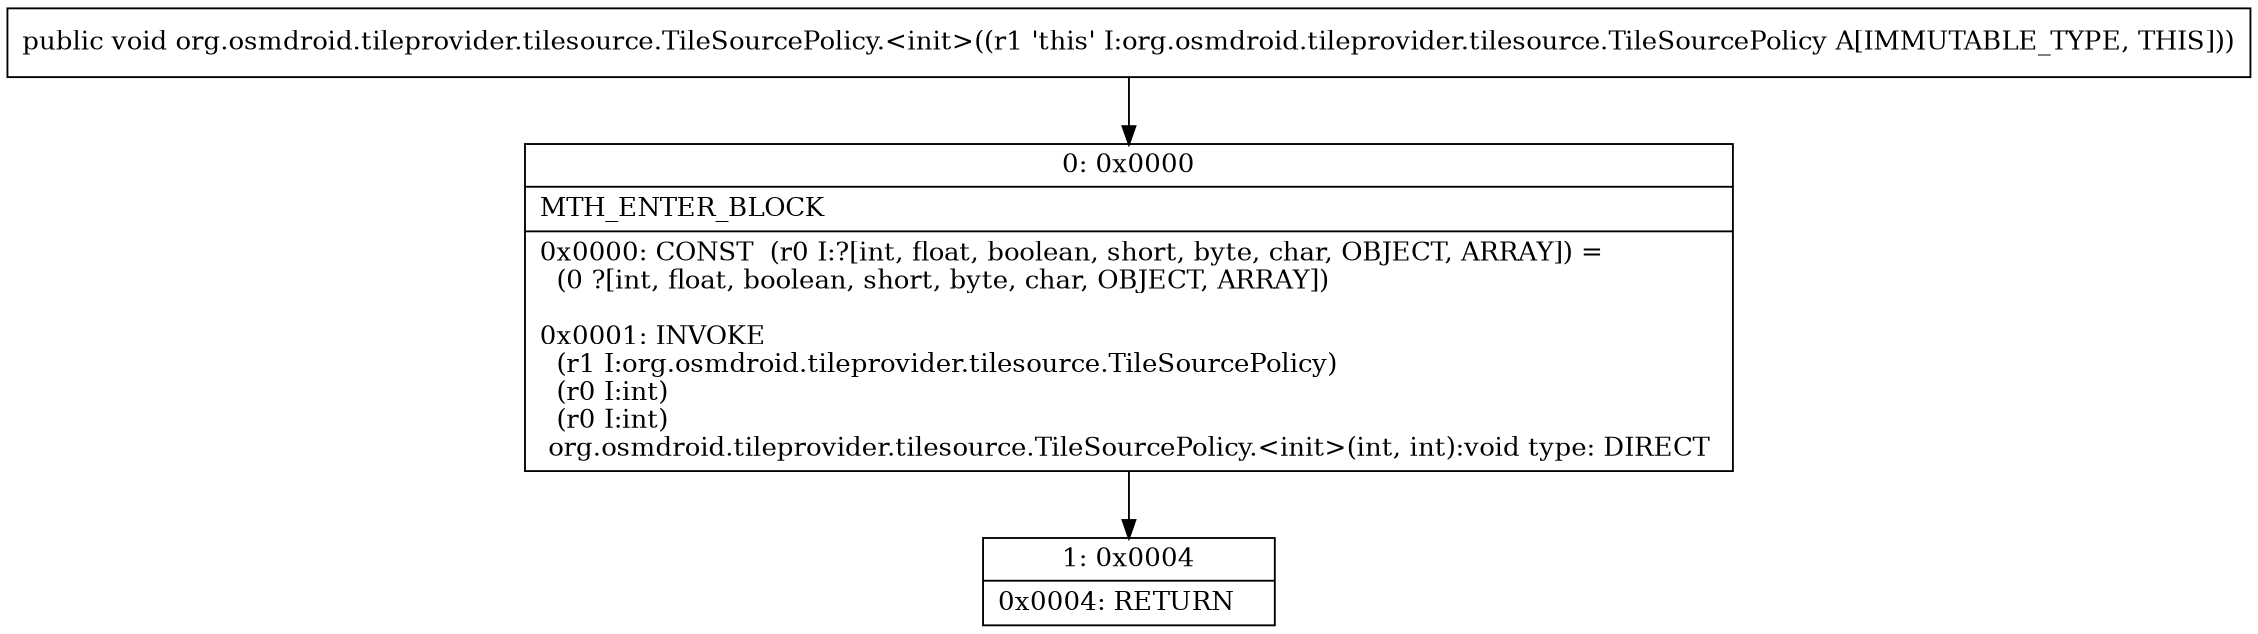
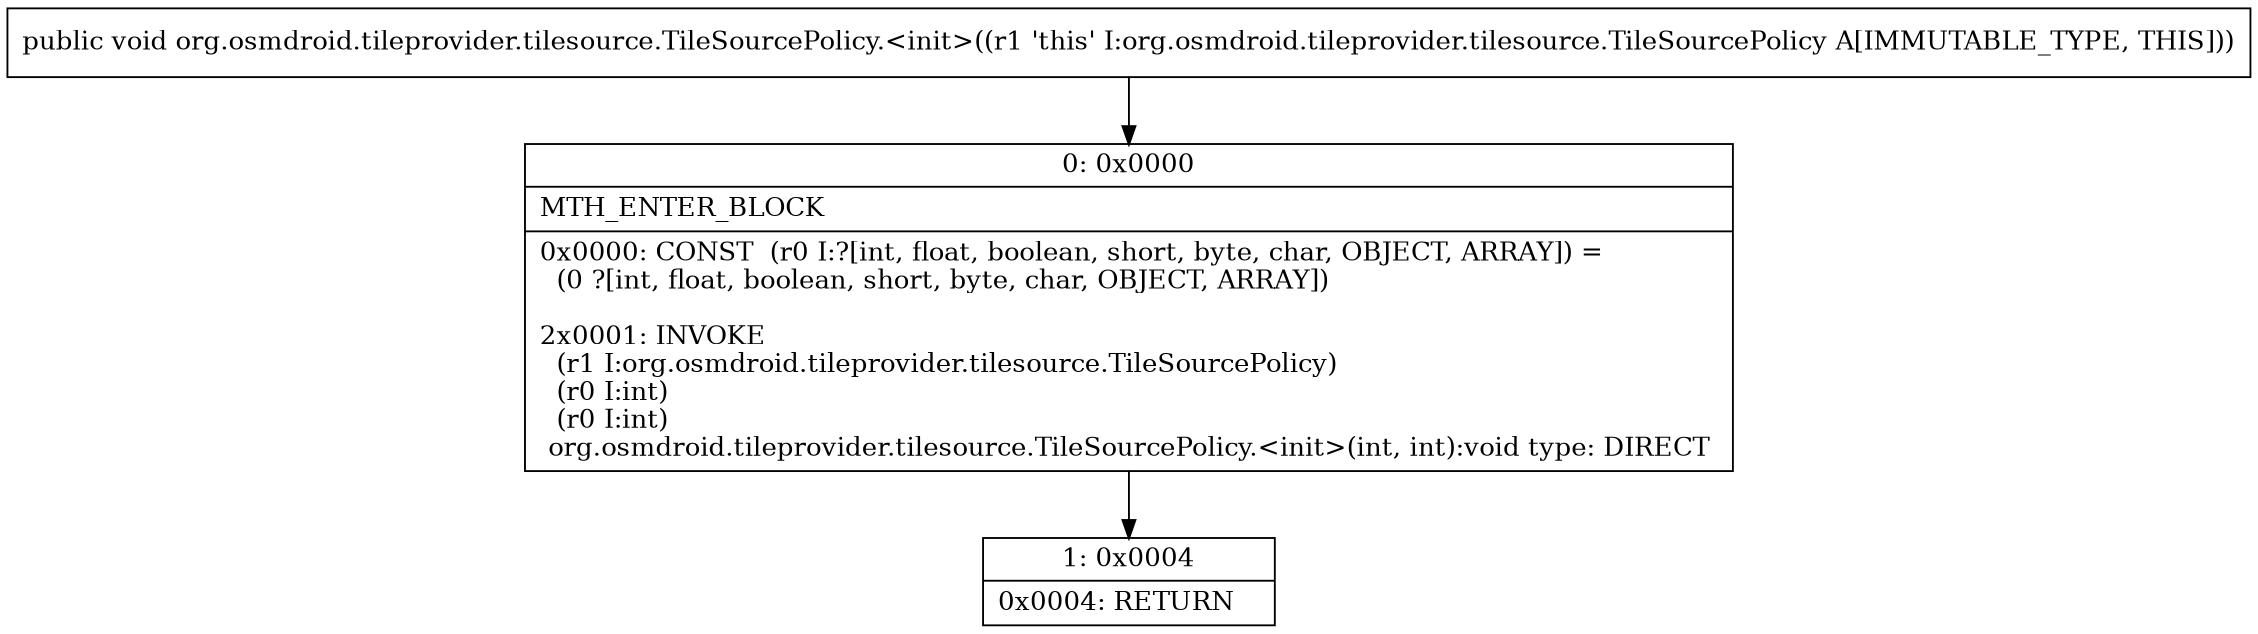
node "0: 0x0000": text "0x0001: INVOKE" -> "2x0001: INVOKE"
